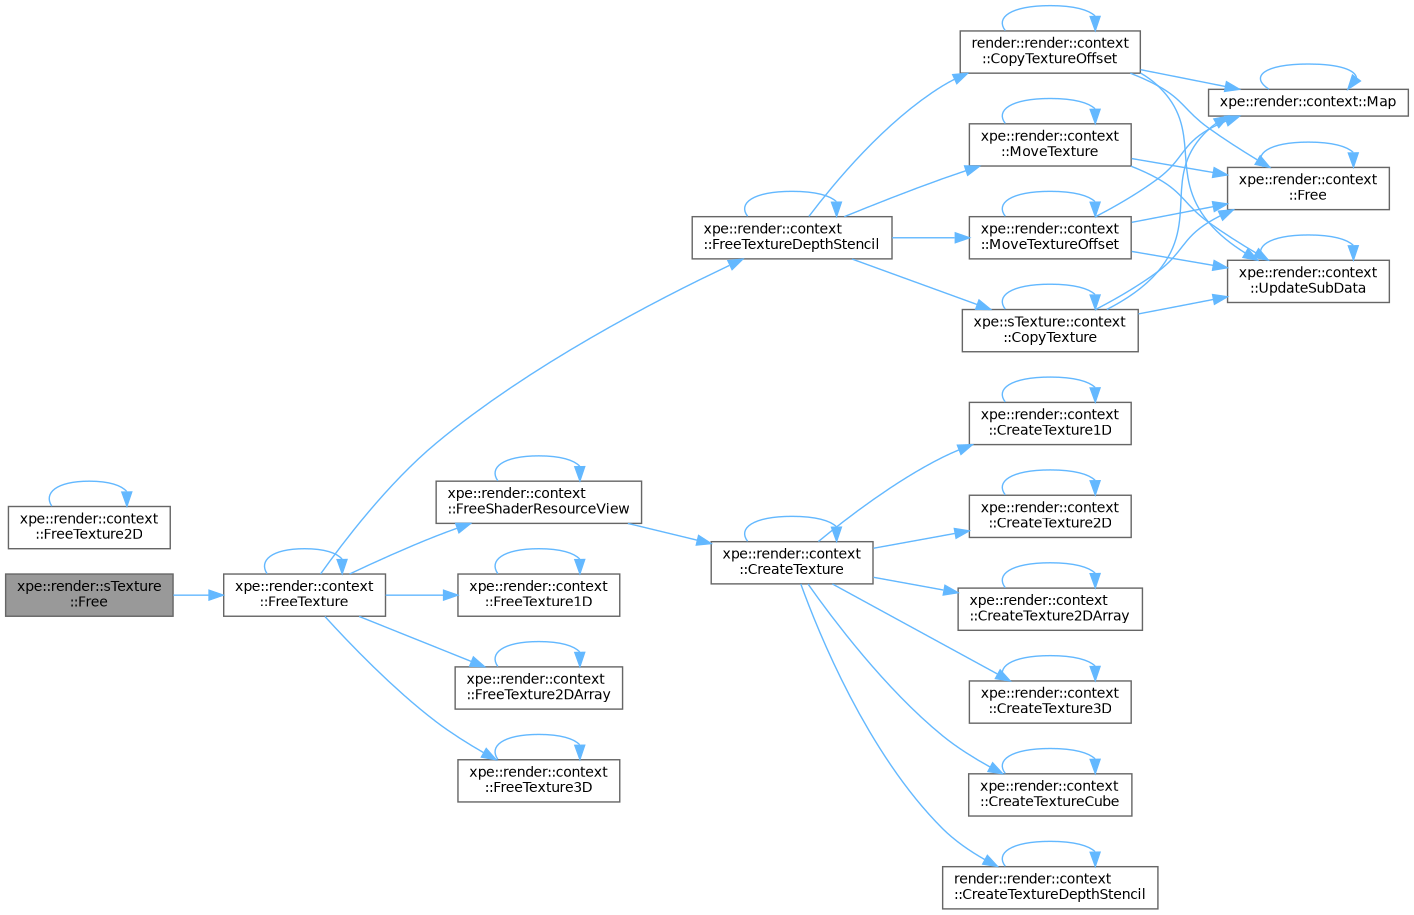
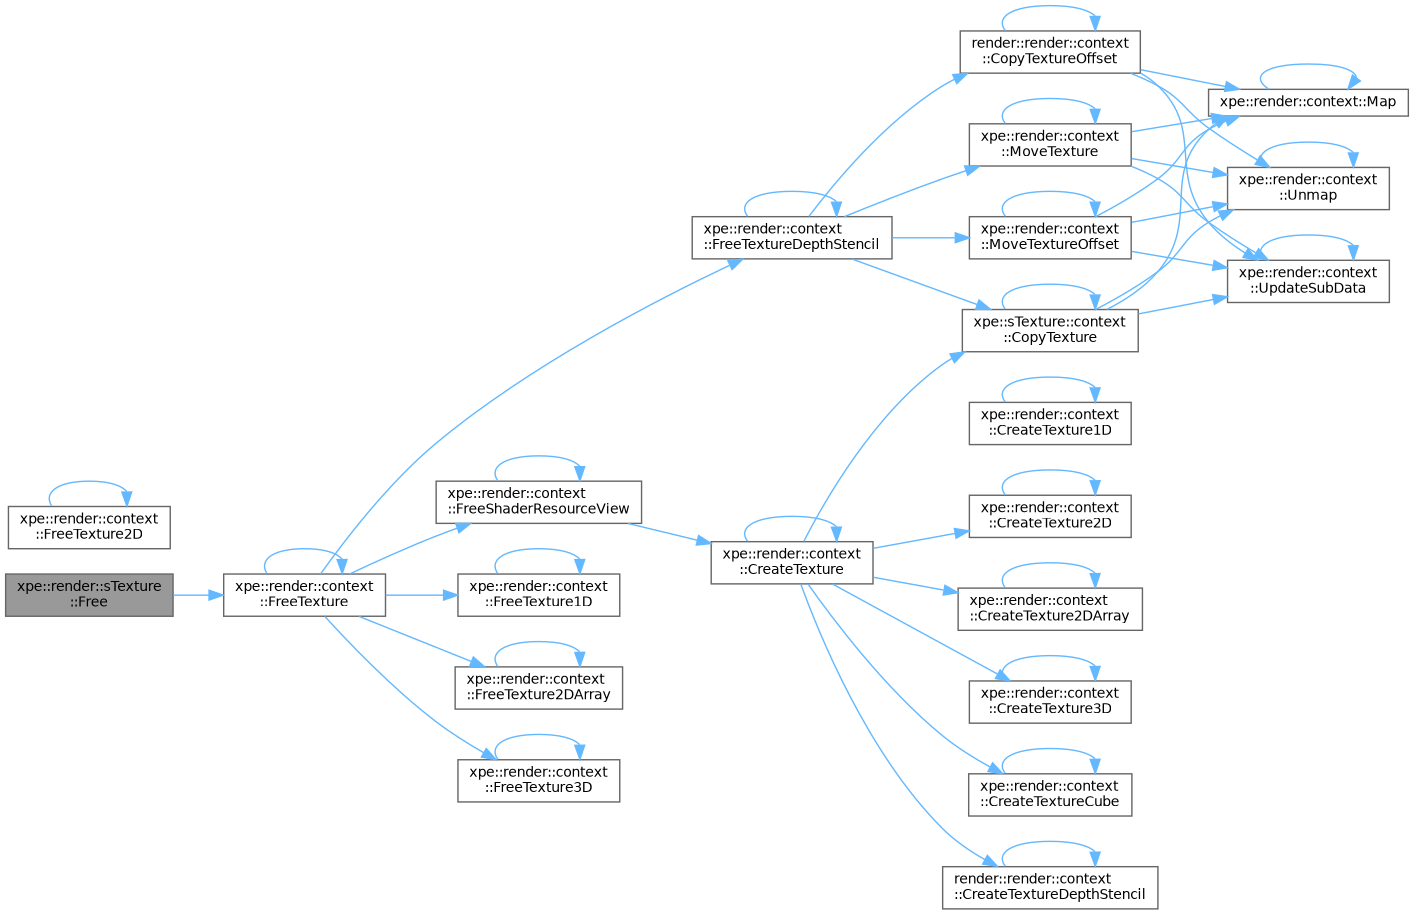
edge "xpe::render::context ::MoveTexture" -> "xpe::render::context::Map": added
node "xpe::render::context ::Free": label "xpe::render::context ::Free" -> "xpe::render::context ::Unmap"
edge "xpe::render::context ::CreateTexture" -> "xpe::render::context ::CreateTexture1D": now "xpe::render::context ::CreateTexture" -> "xpe::sTexture::context ::CopyTexture"
